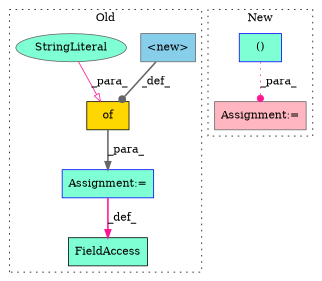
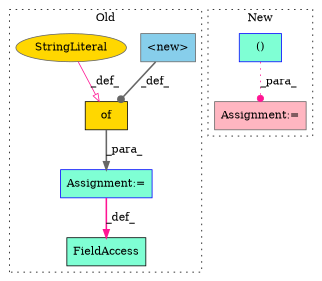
node "StringLiteral": fillcolor aquamarine -> gold
edge "StringLiteral" -> "of": label "_para_" -> "_def_"
